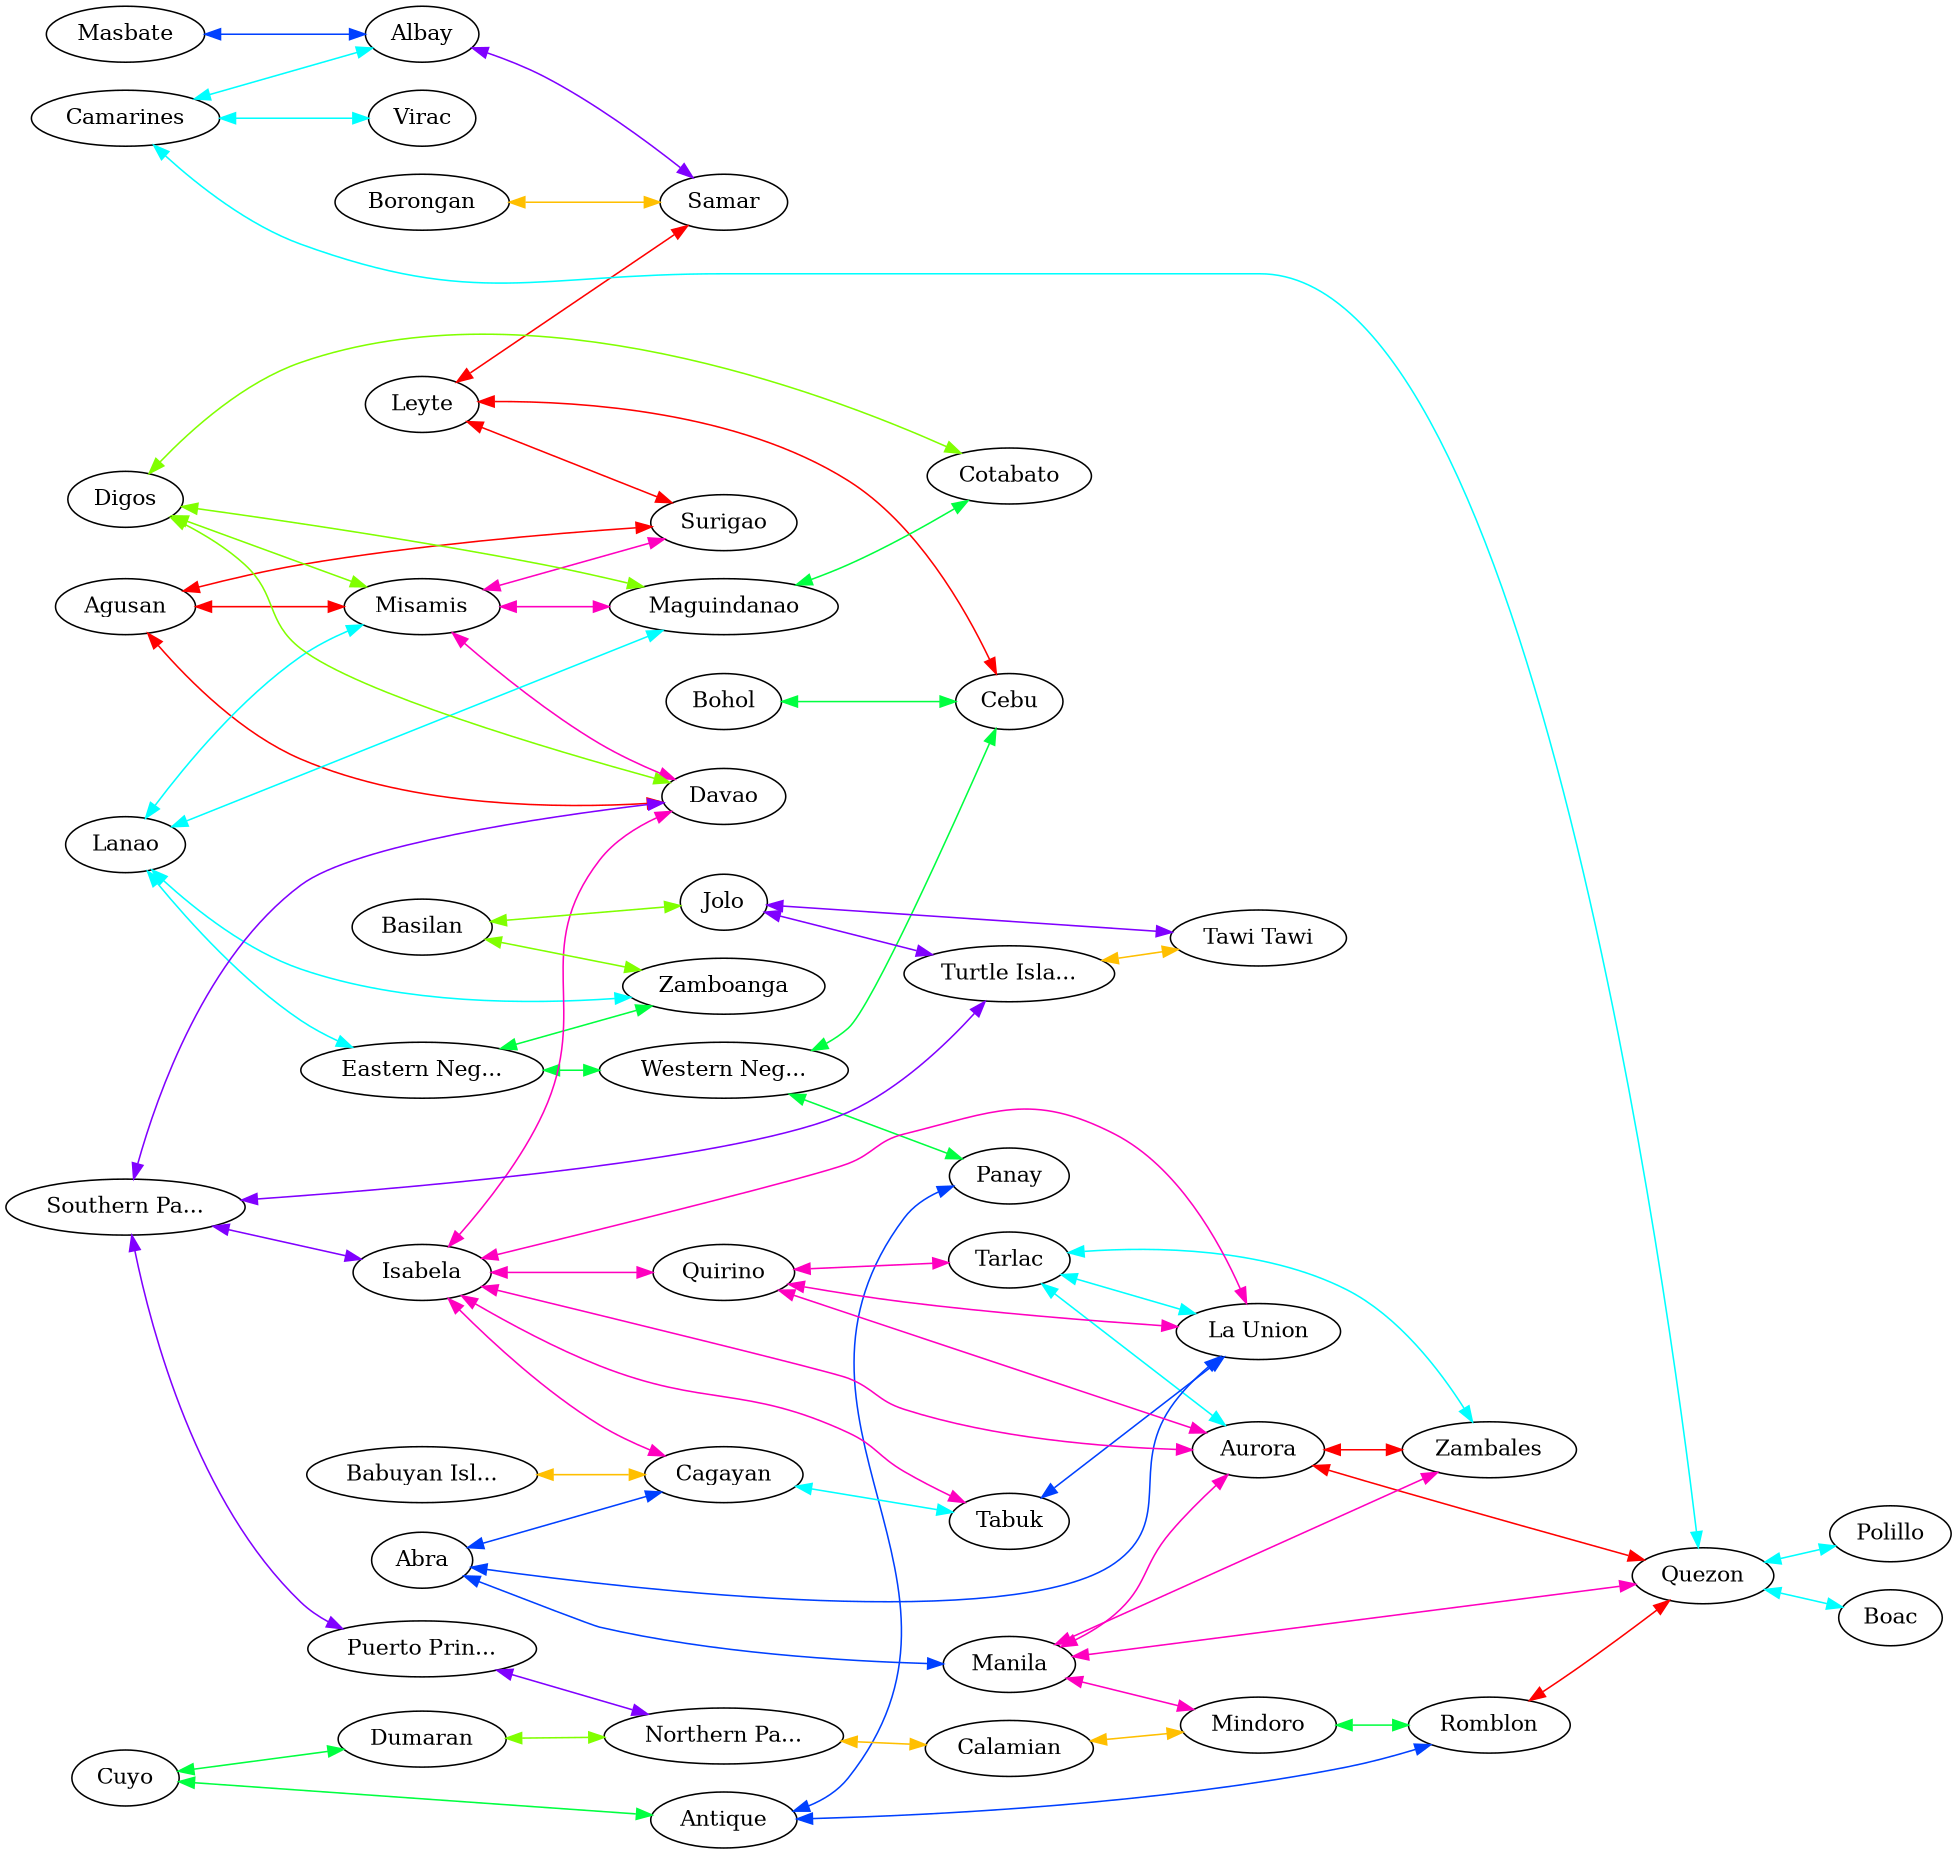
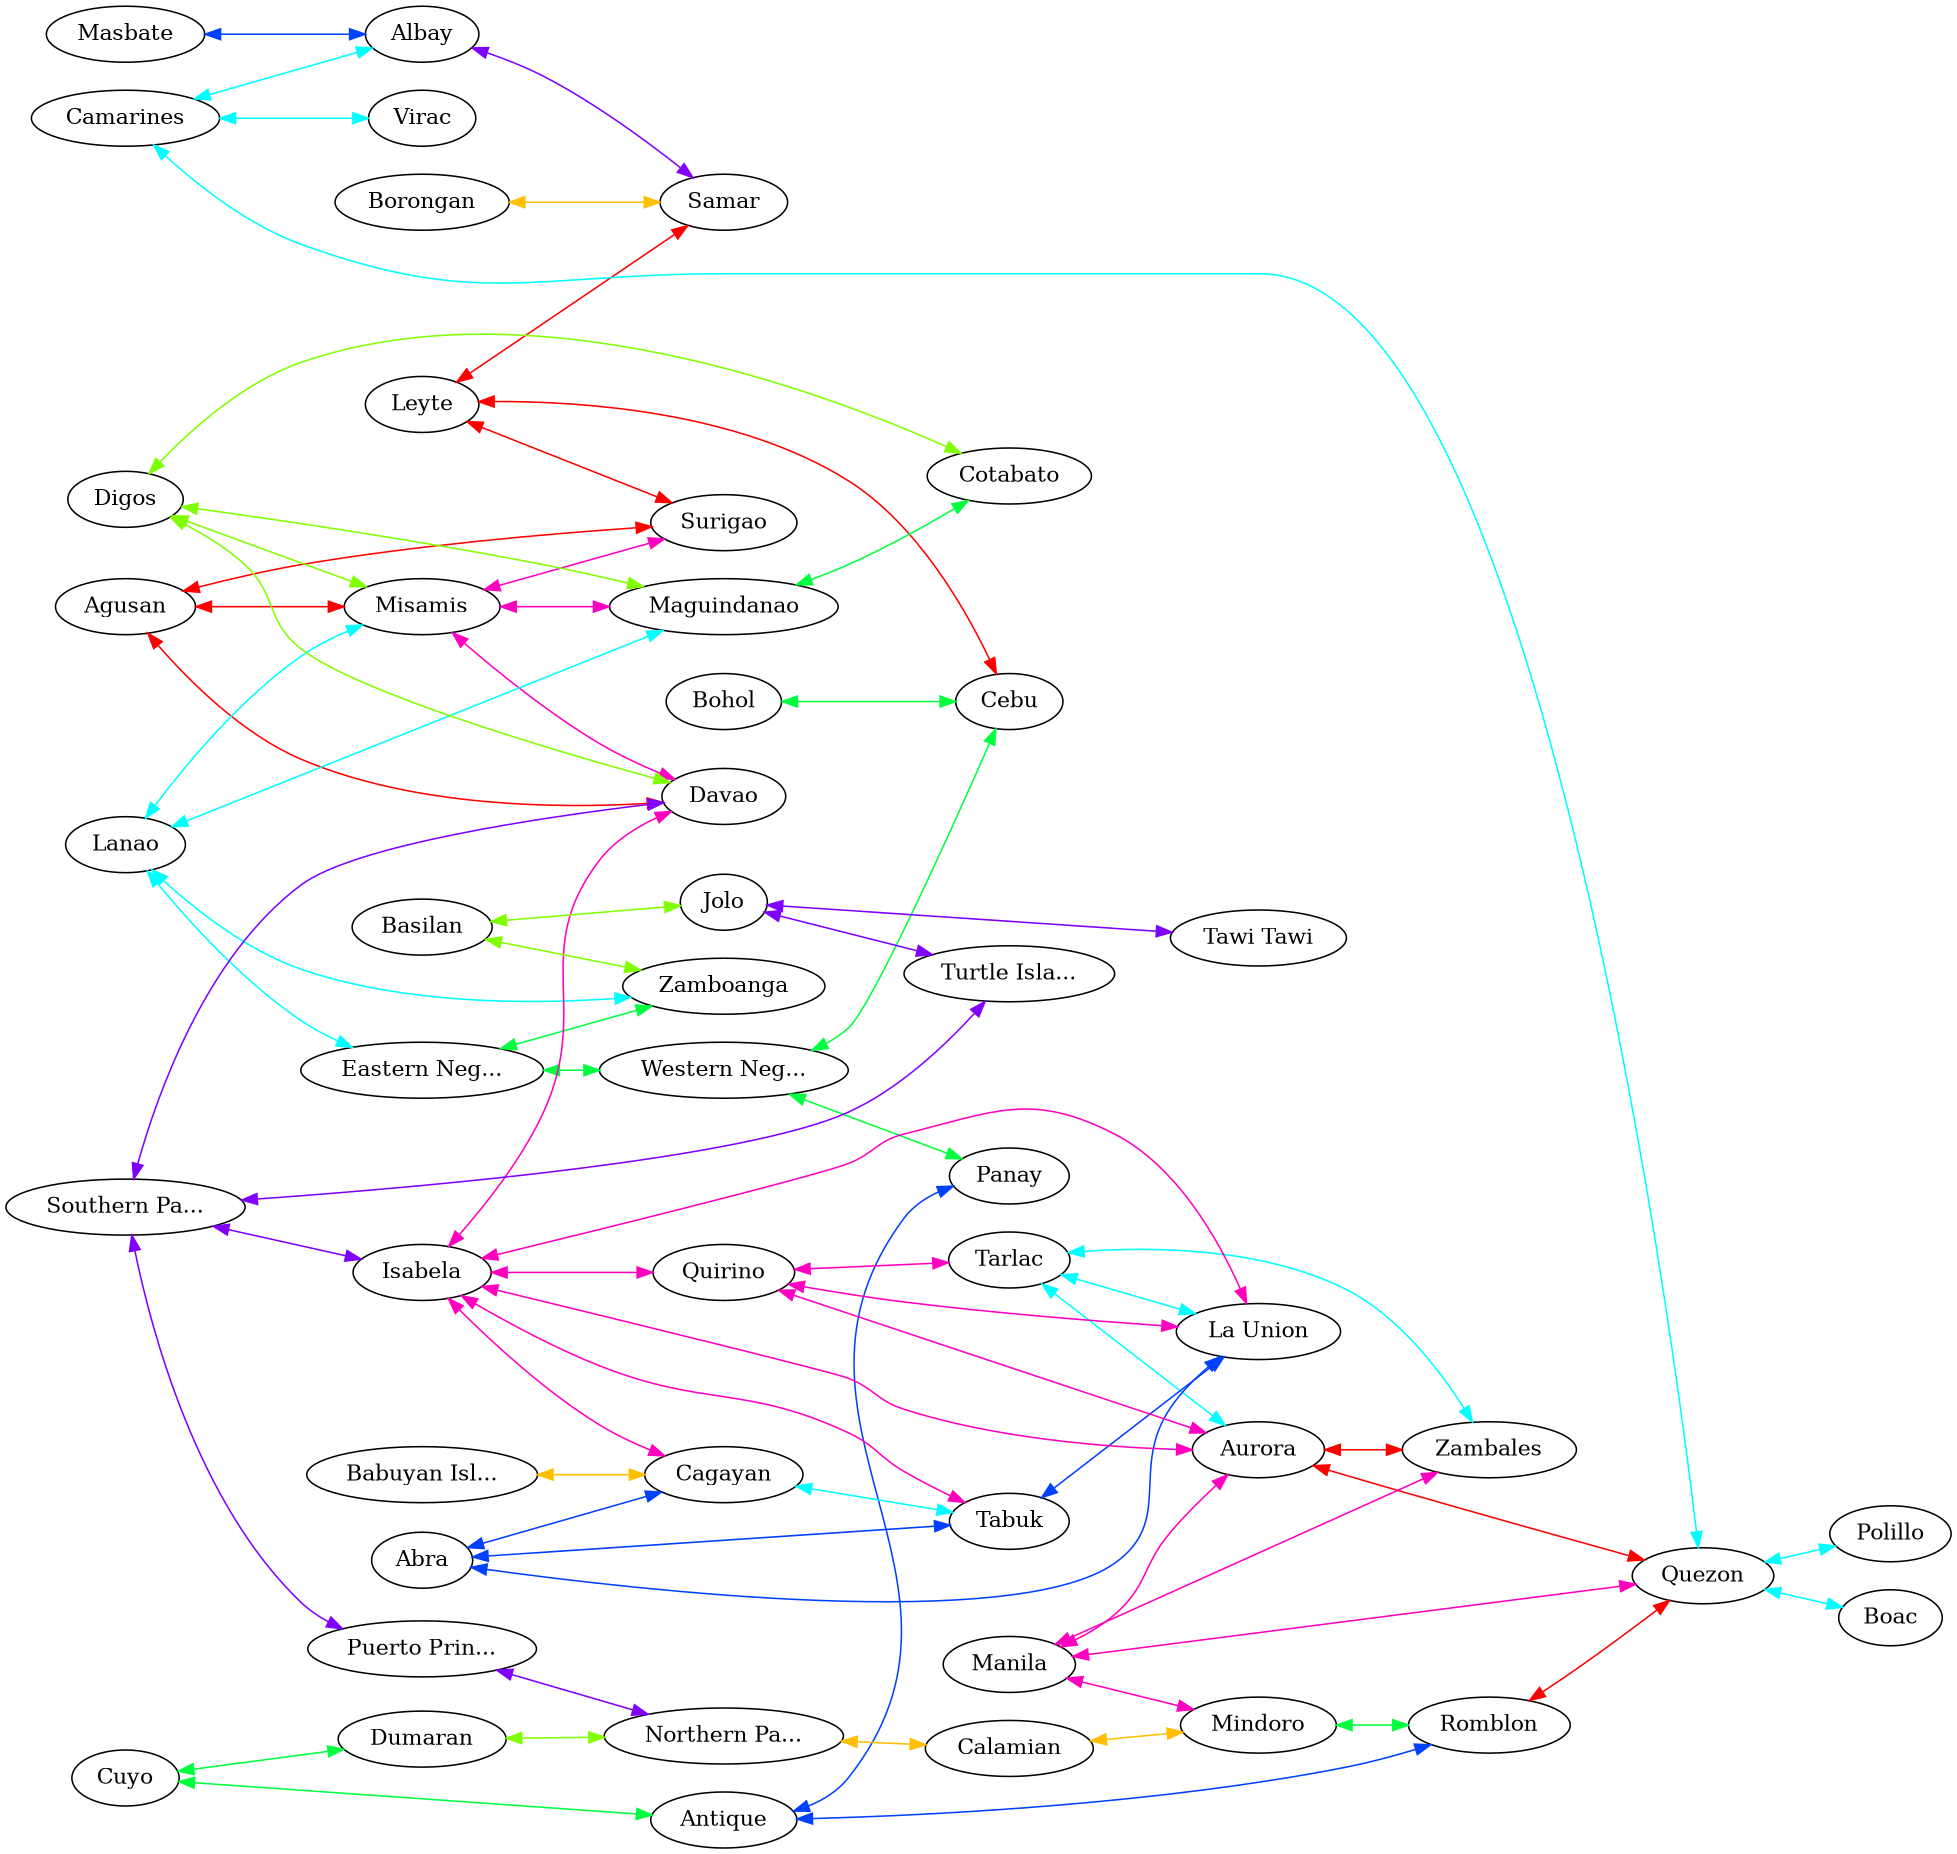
edge "Tawi Tawi" -- "Turtle Isla...": removed
edge "Abra" -- "Manila": now "Abra" -- "Tabuk"
